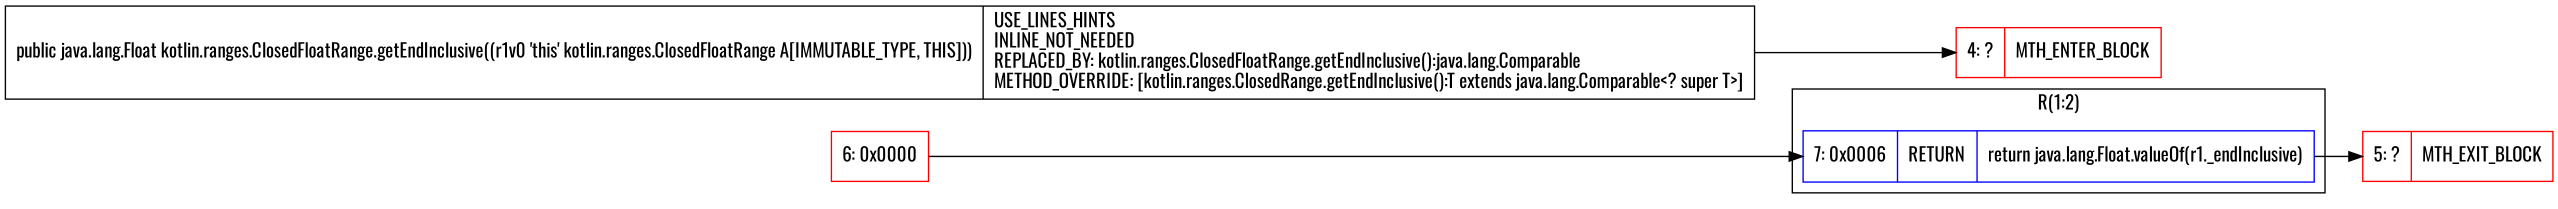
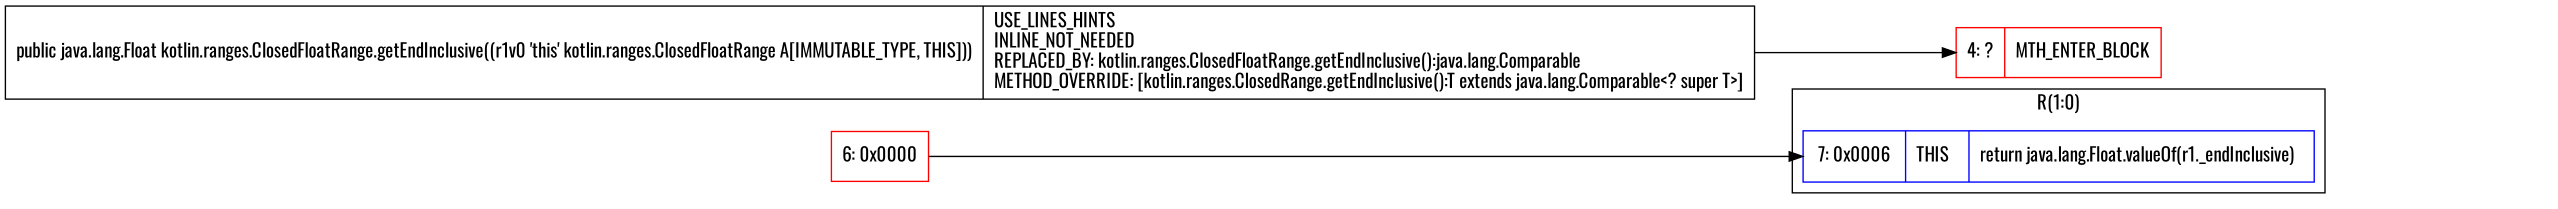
cluster "R(1:2)": label "R(1:2)" -> "R(1:0)"
node "7: 0x0006": text "RETURN" -> "THIS"
node "5: ?": removed
